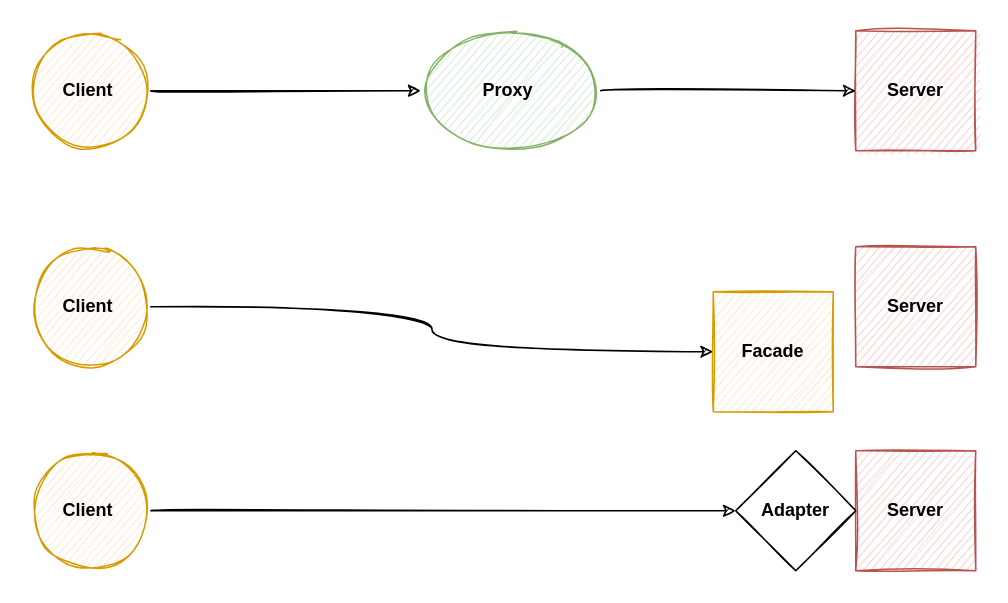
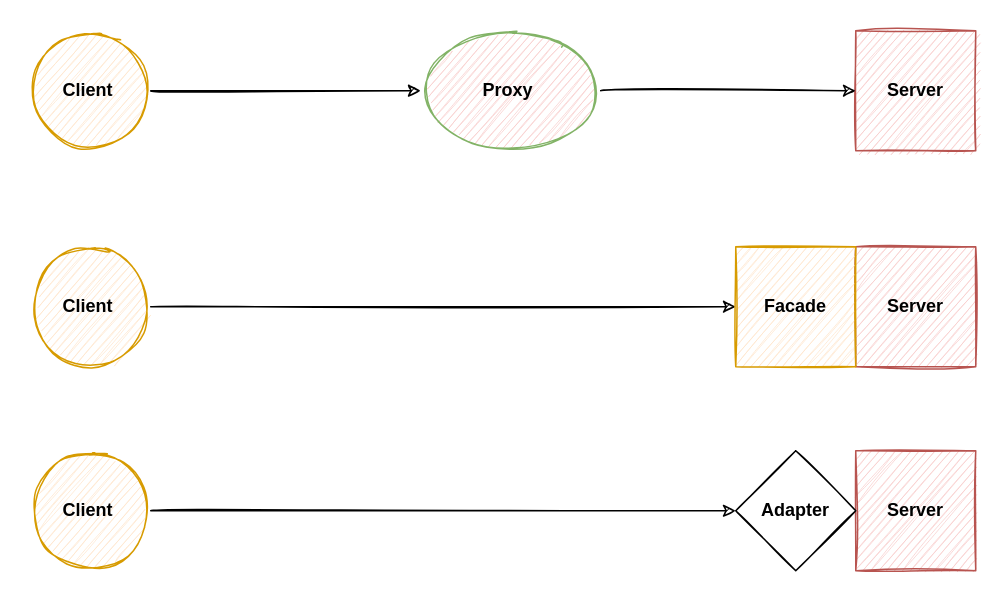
node "Proxy": fillcolor #d5e8d4 -> #f8cecc
node "Facade": moved (773, 352) -> (796, 307)
